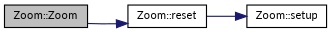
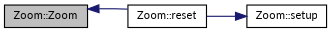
edge "Zoom::Zoom" -> "Zoom::reset": reversed
